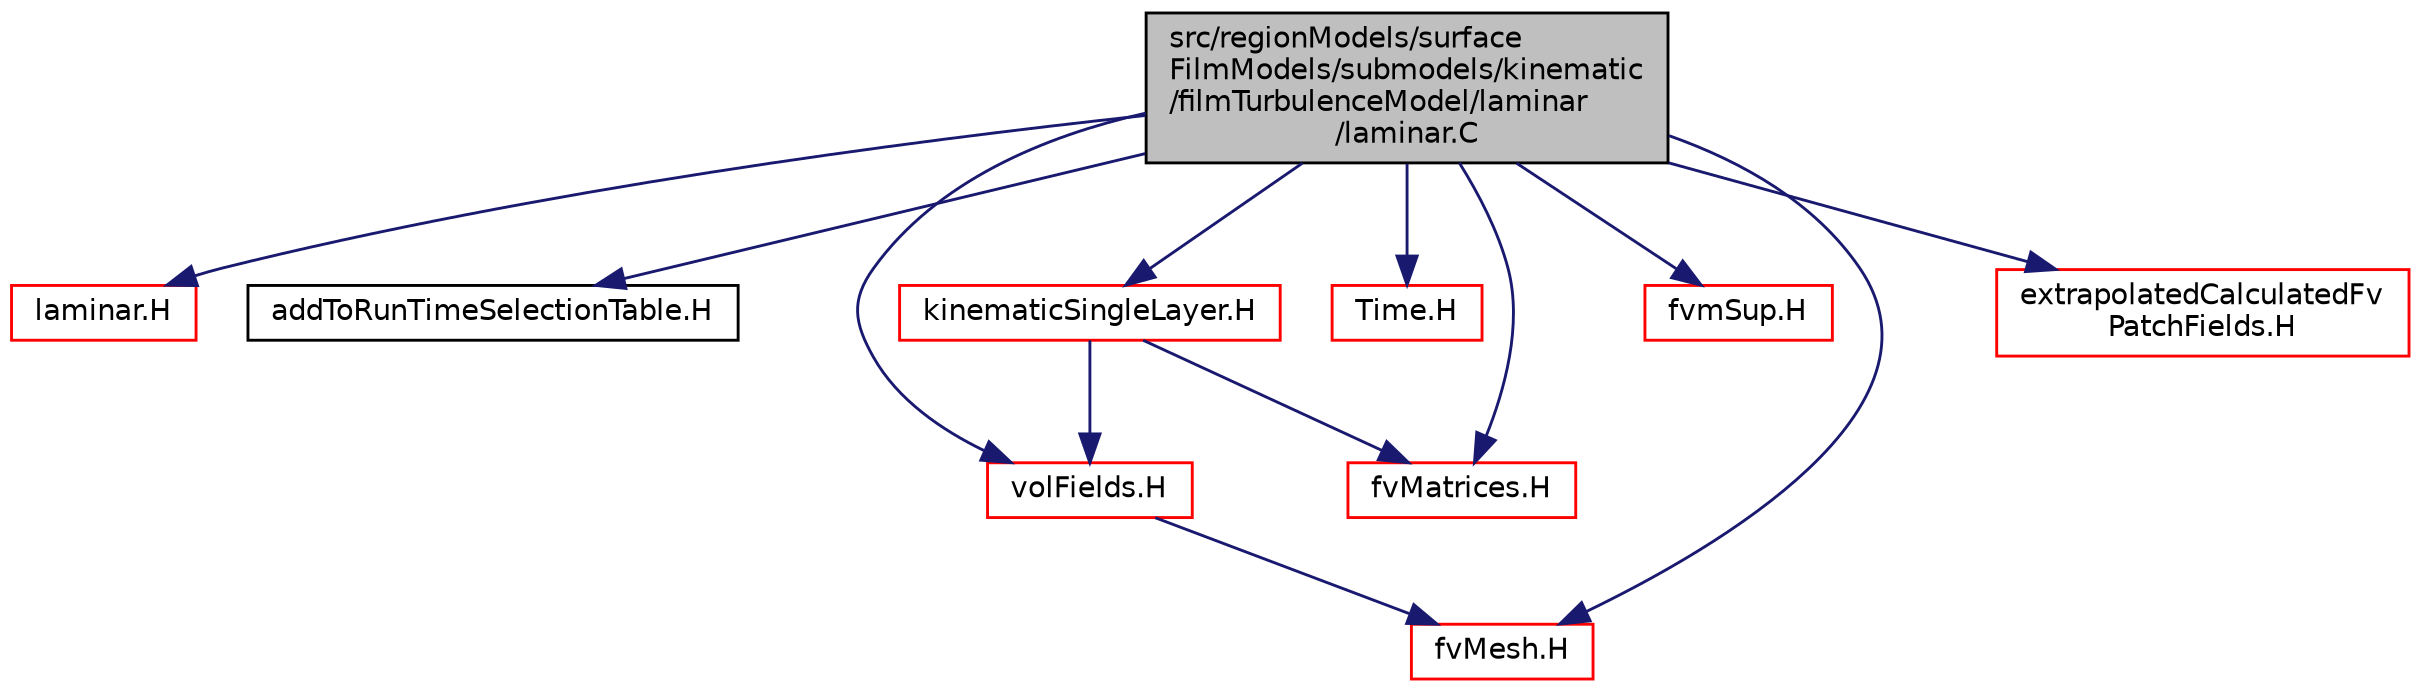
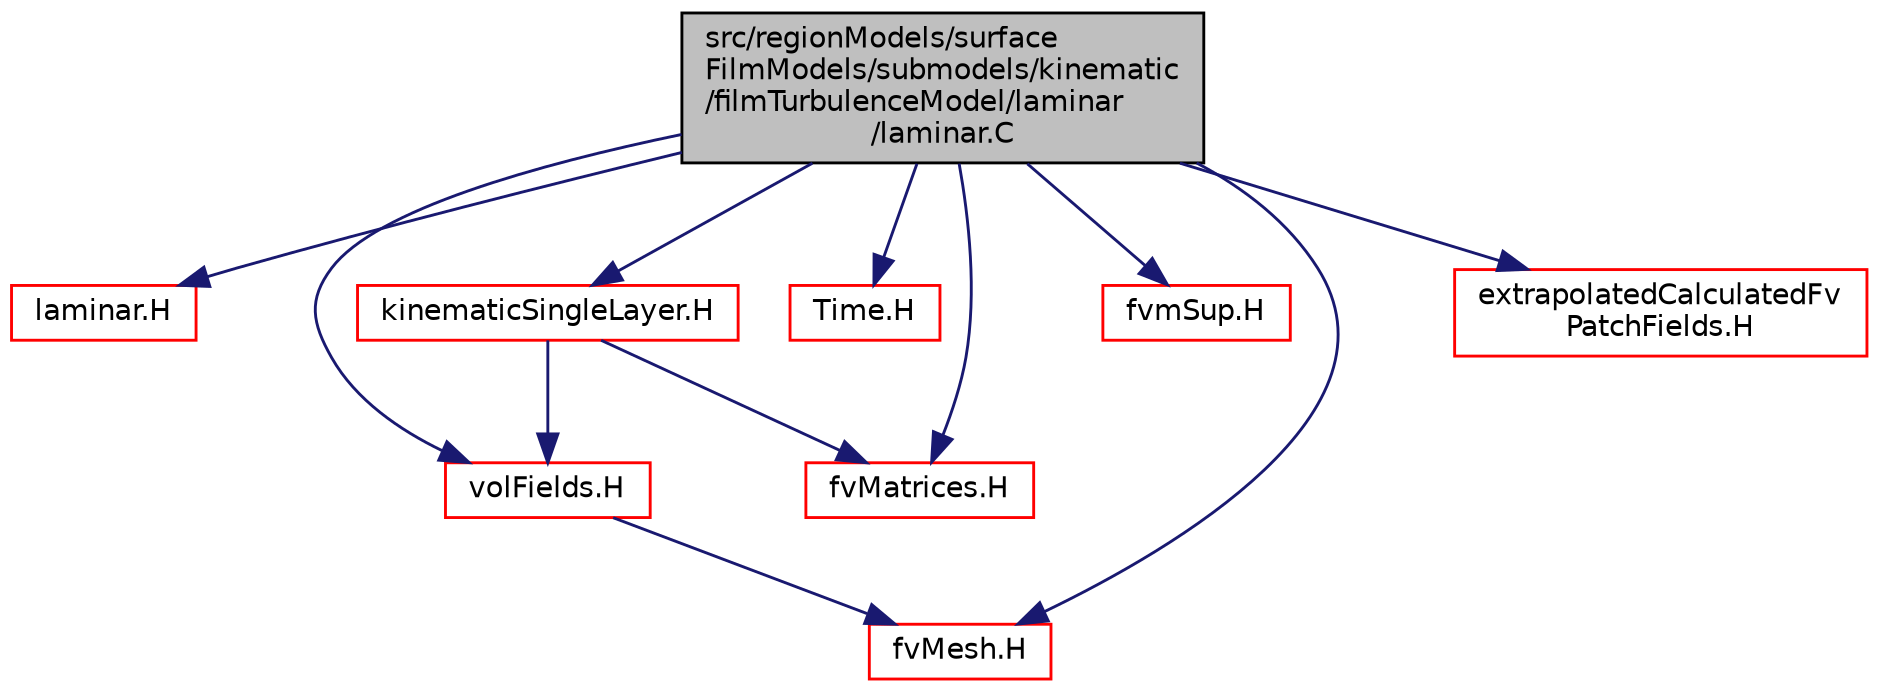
node "addToRunTimeSelectionTable.H": removed
